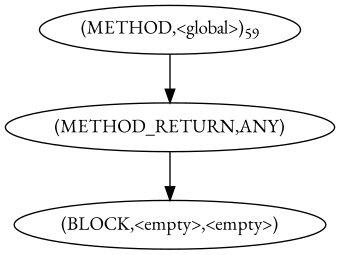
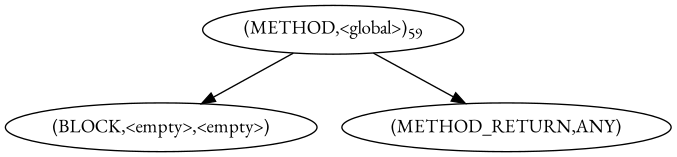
edge "(METHOD_RETURN,ANY)" -> "(BLOCK,<empty>,<empty>)": now "(METHOD,<global>)" -> "(BLOCK,<empty>,<empty>)"
